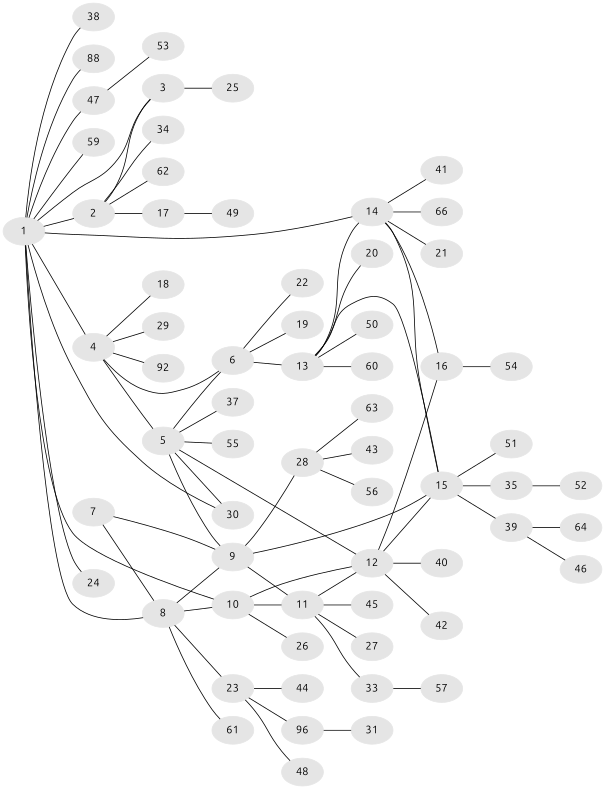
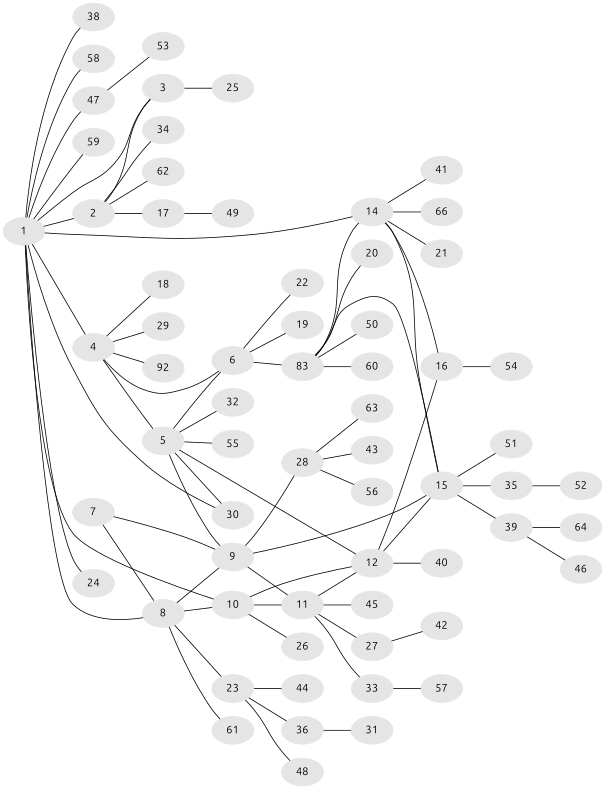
node "88": label "88" -> "58"
node "13": label "13" -> "83"
node "37": label "37" -> "32"
edge "12" -- "42": now "27" -- "42"
node "96": label "96" -> "36"
